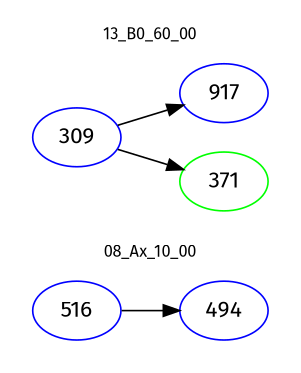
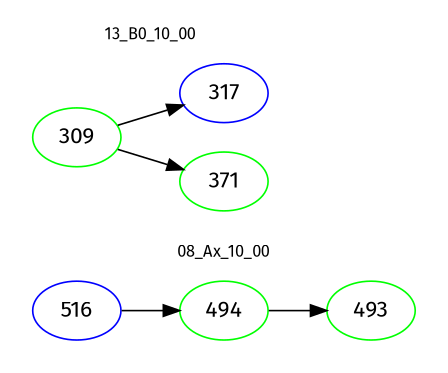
cluster "13_B0_60_00": label "13_B0_60_00" -> "13_B0_10_00"
node "917": label "917" -> "317"
node "309": color blue -> green
node "494": color blue -> green
node "493": added
